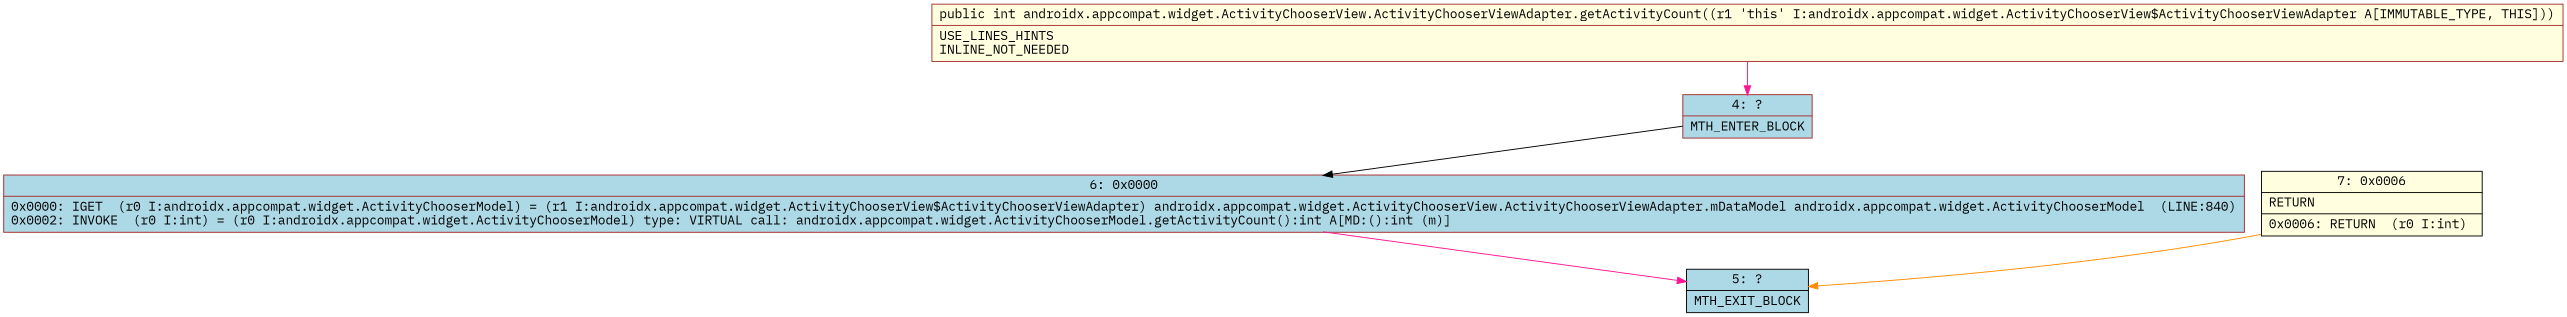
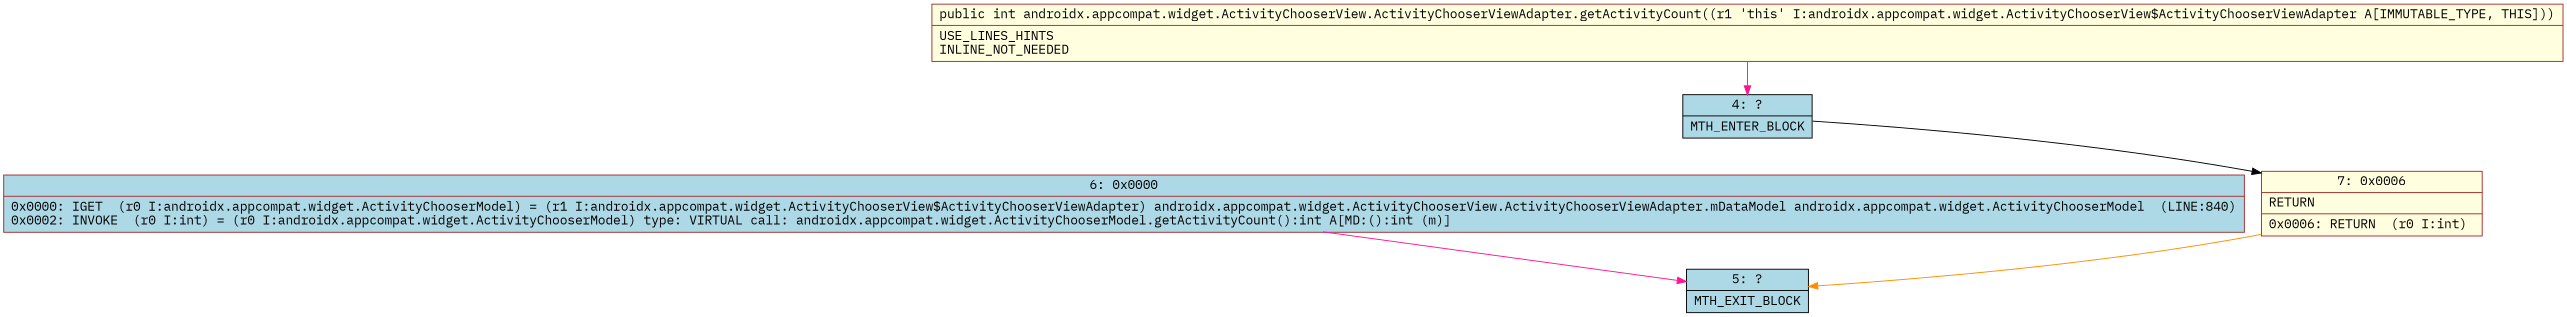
node "4: ?": color brown -> black
edge "4: ?" -> "6: 0x0000": now "4: ?" -> "7: 0x0006"
node "7: 0x0006": color black -> brown
